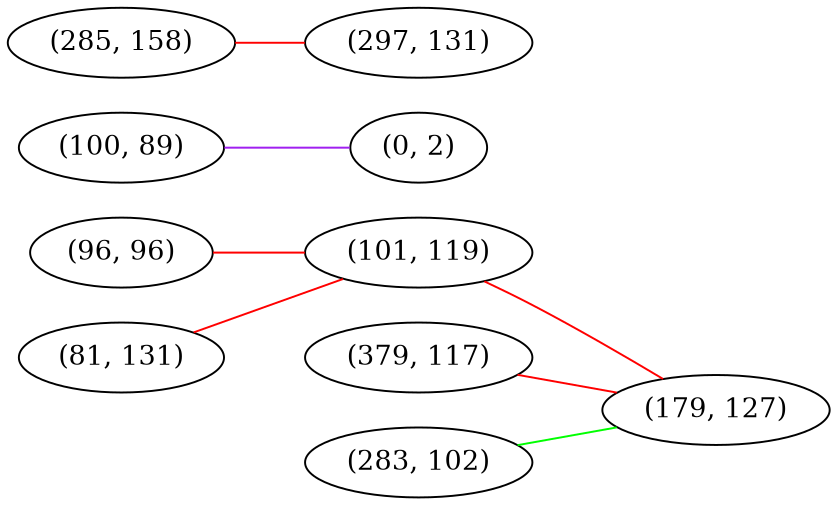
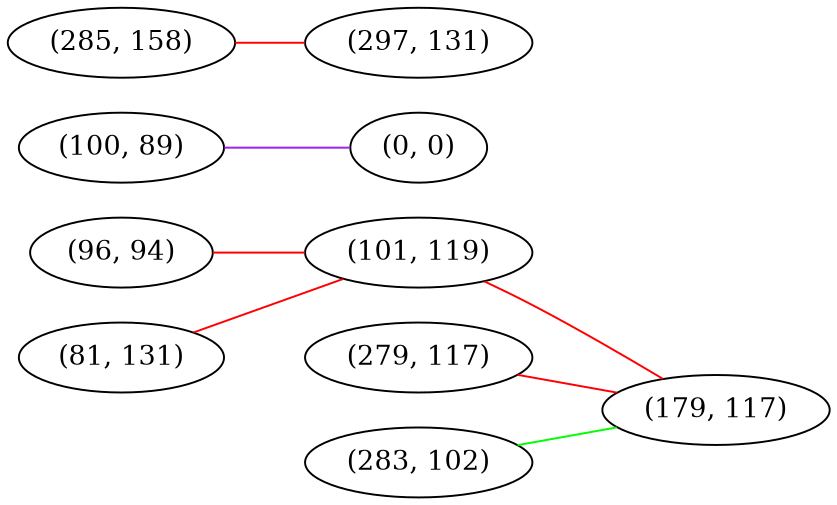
node "(0, 2)": label "(0, 2)" -> "(0, 0)"
node "(96, 96)": label "(96, 96)" -> "(96, 94)"
node "(379, 117)": label "(379, 117)" -> "(279, 117)"
node "(179, 127)": label "(179, 127)" -> "(179, 117)"
